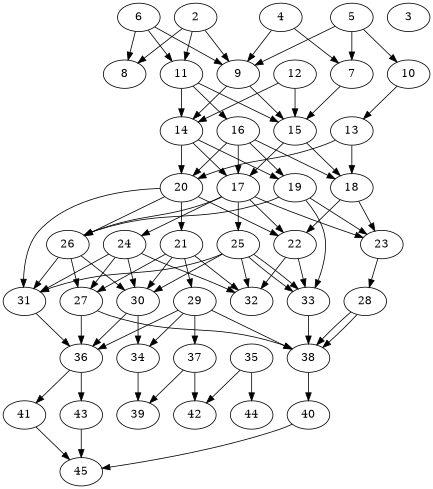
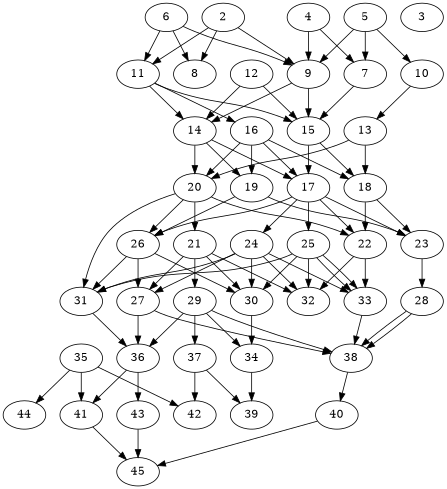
edge "19" -> "33": now "24" -> "33"
edge "30" -> "36": removed
edge "35" -> "41": added
